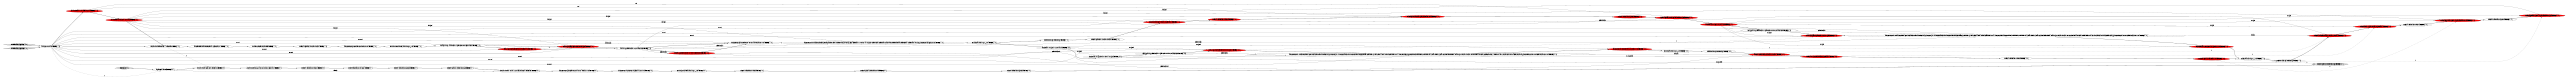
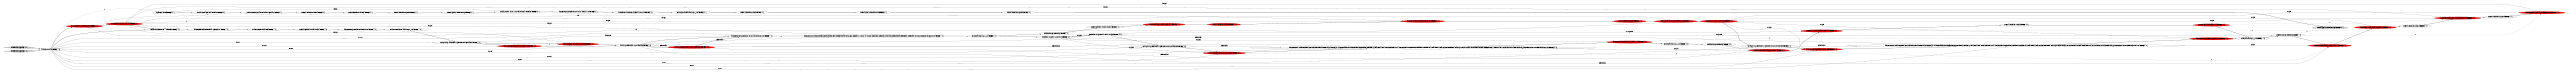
node "testRejoinGroup['0', '0', '1']": removed
